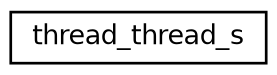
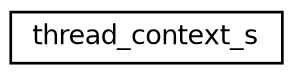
node "thread_thread_s": label "thread_thread_s" -> "thread_context_s"
